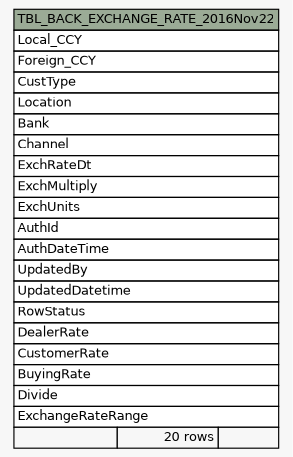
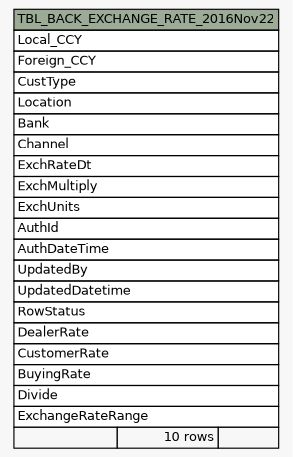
node "TBL_BACK_EXCHANGE_RATE_2016Nov22": text "20 rows" -> "10 rows"
